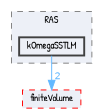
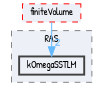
edge "kOmegaSSTLM" -> "finiteVolume": reversed
